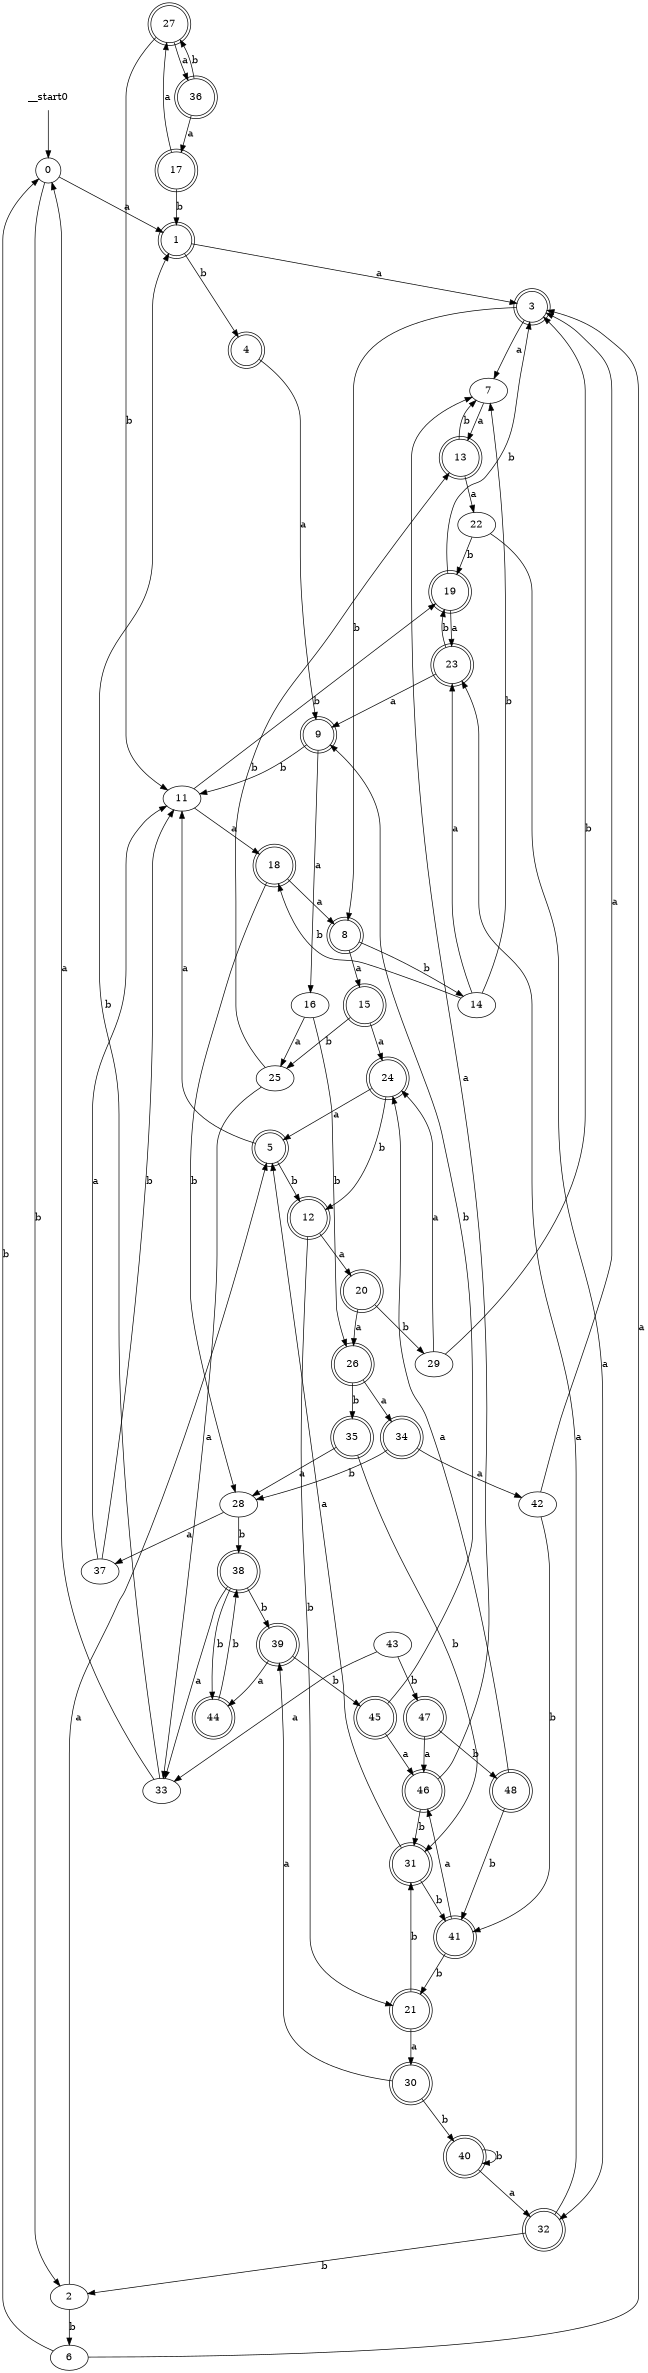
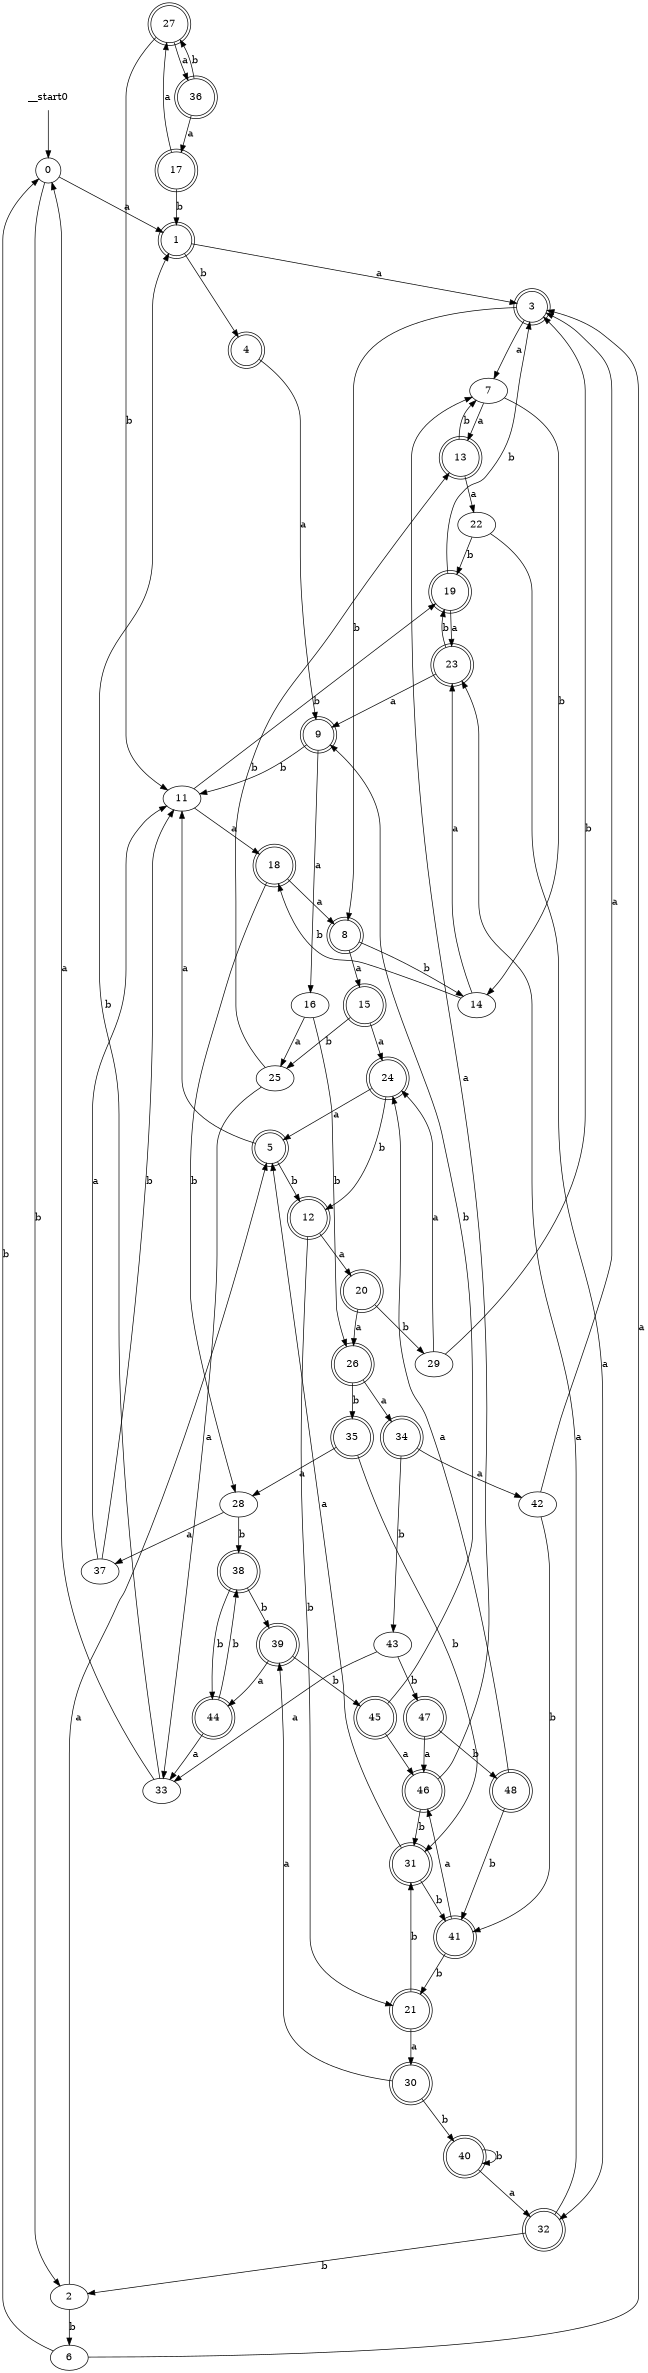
edge "14" -> "7": reversed
edge "34" -> "28": now "34" -> "43"
edge "38" -> "33": now "44" -> "33"
